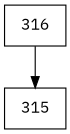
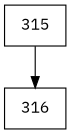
edge "316" -> "315": reversed
